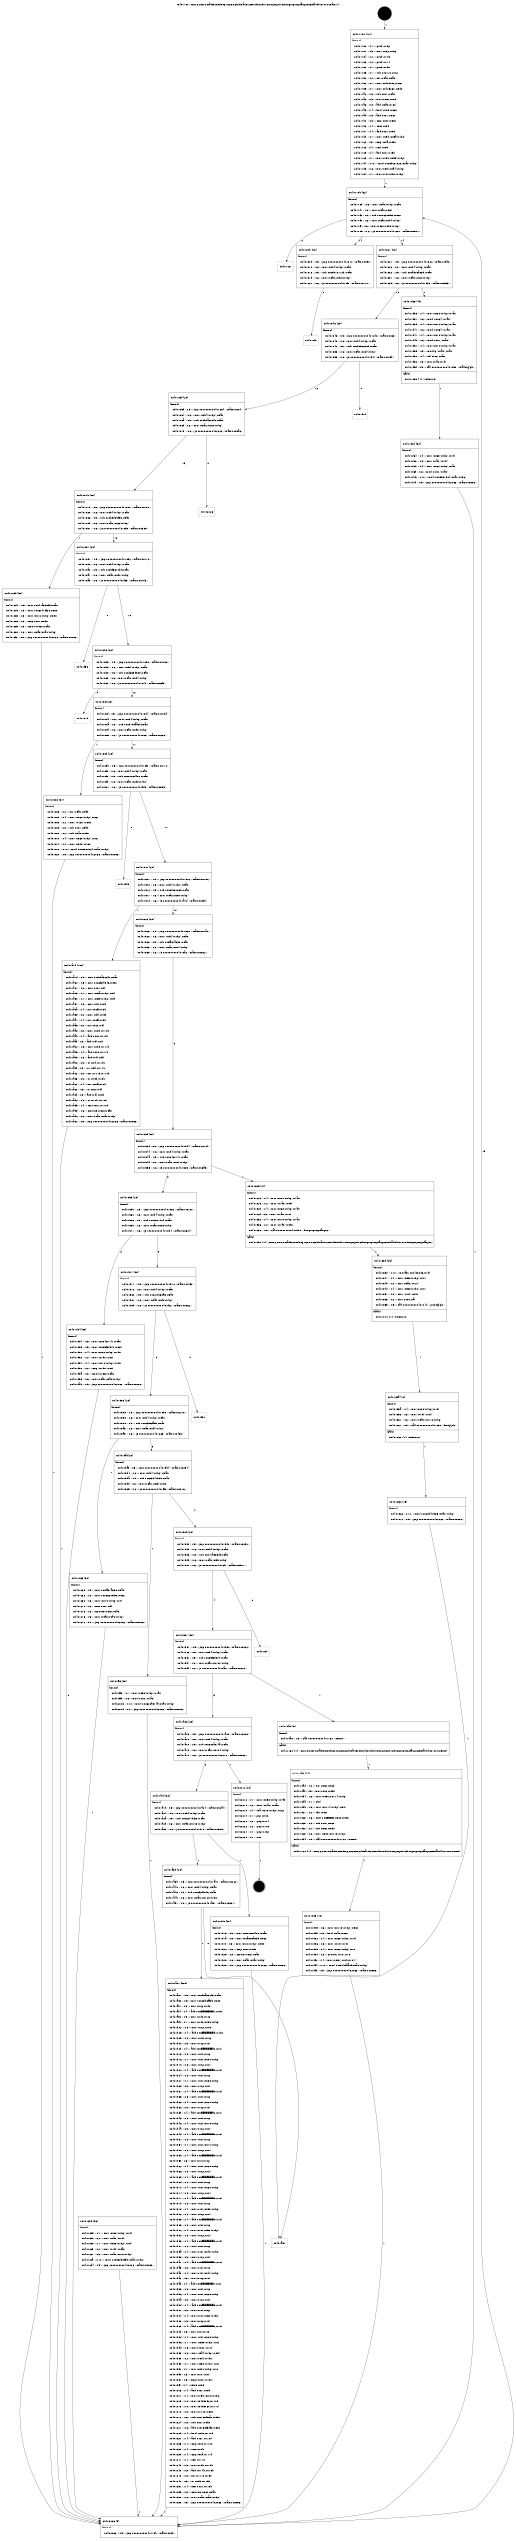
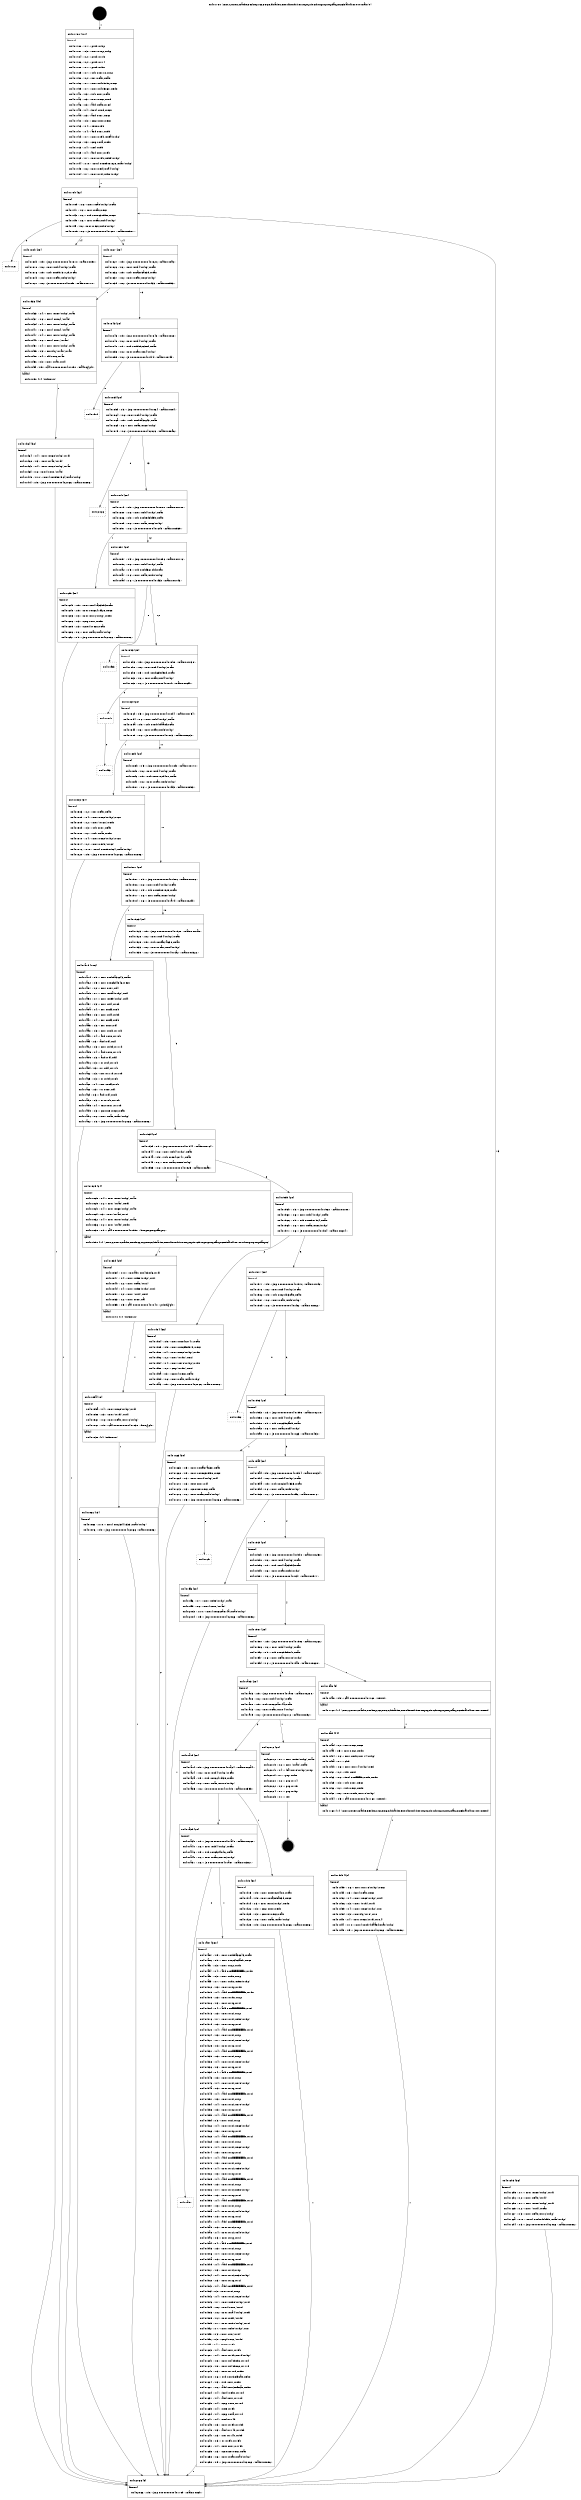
node "0x401ef0": removed
edge "0x4018eb [28]" -> "0x401fd3": now "0x401e7b" -> "0x401fd3"
edge "0x4019cb [28]" -> "0x401cf7": now "0x401c63 [30]" -> "0x401cf7"
edge "0x401e6c [15]" -> "0x401a57": now "0x401e6c [15]" -> "0x402066 [5]"
